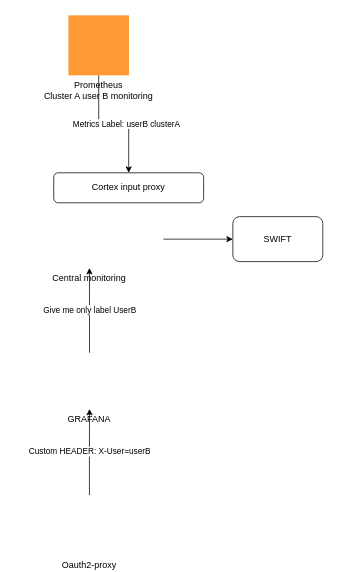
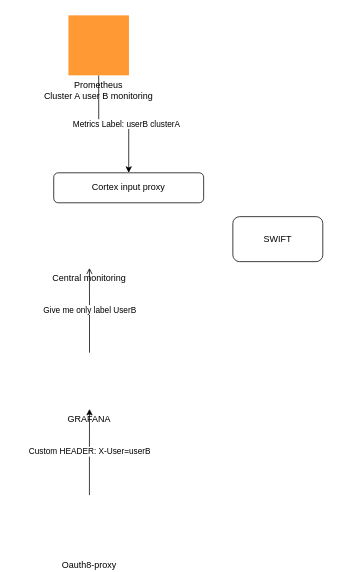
edge "Central monitoring" -> "SWIFT": removed
edge "GRAFANA" -> "Central monitoring": arrowhead classic -> open
node "Oauth2-proxy": label "Oauth2-proxy" -> "Oauth8-proxy"
